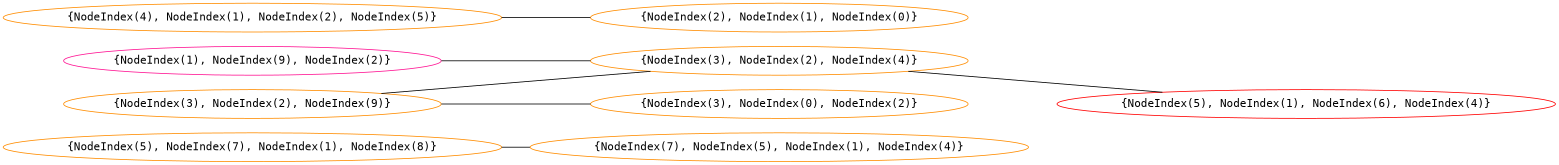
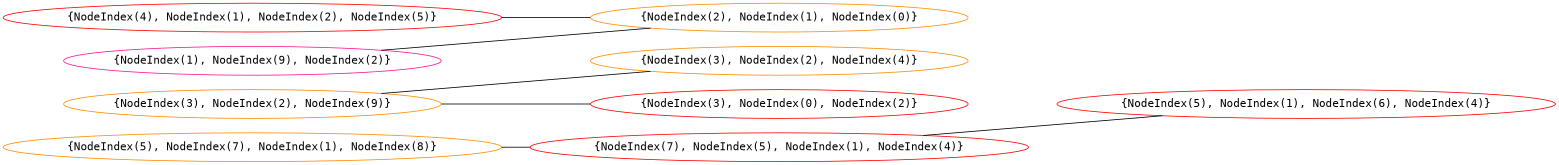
node "{NodeIndex(4), NodeIndex(1), NodeIndex(2), NodeIndex(5)}": color darkorange -> red
edge "{NodeIndex(1), NodeIndex(9), NodeIndex(2)}" -- "{NodeIndex(3), NodeIndex(2), NodeIndex(4)}": now "{NodeIndex(1), NodeIndex(9), NodeIndex(2)}" -- "{NodeIndex(2), NodeIndex(1), NodeIndex(0)}"
edge "{NodeIndex(3), NodeIndex(2), NodeIndex(4)}" -- "{NodeIndex(5), NodeIndex(1), NodeIndex(6), NodeIndex(4)}": now "{NodeIndex(7), NodeIndex(5), NodeIndex(1), NodeIndex(4)}" -- "{NodeIndex(5), NodeIndex(1), NodeIndex(6), NodeIndex(4)}"
node "{NodeIndex(3), NodeIndex(0), NodeIndex(2)}": color darkorange -> red
node "{NodeIndex(7), NodeIndex(5), NodeIndex(1), NodeIndex(4)}": color darkorange -> red
